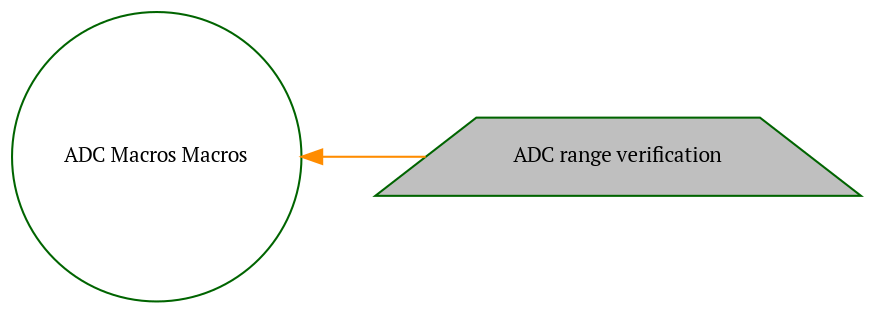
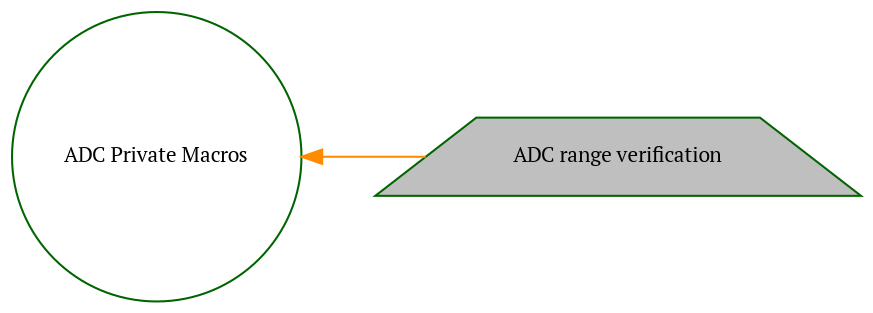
node "ADC Macros Macros": label "ADC Macros Macros" -> "ADC Private Macros"
